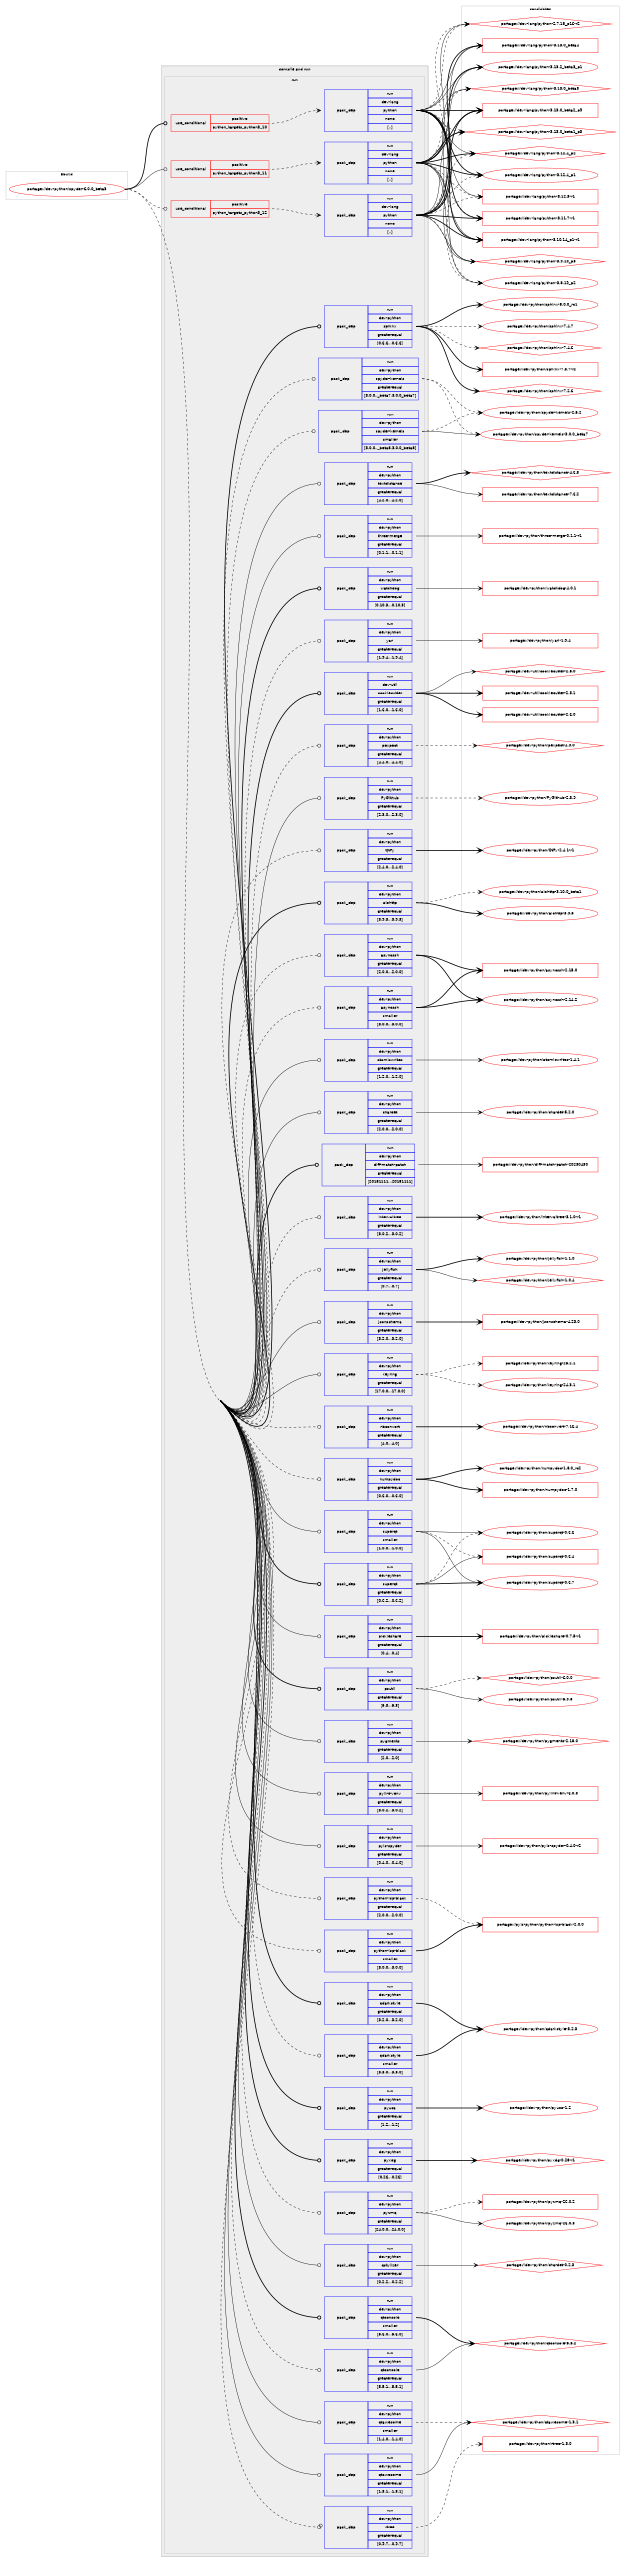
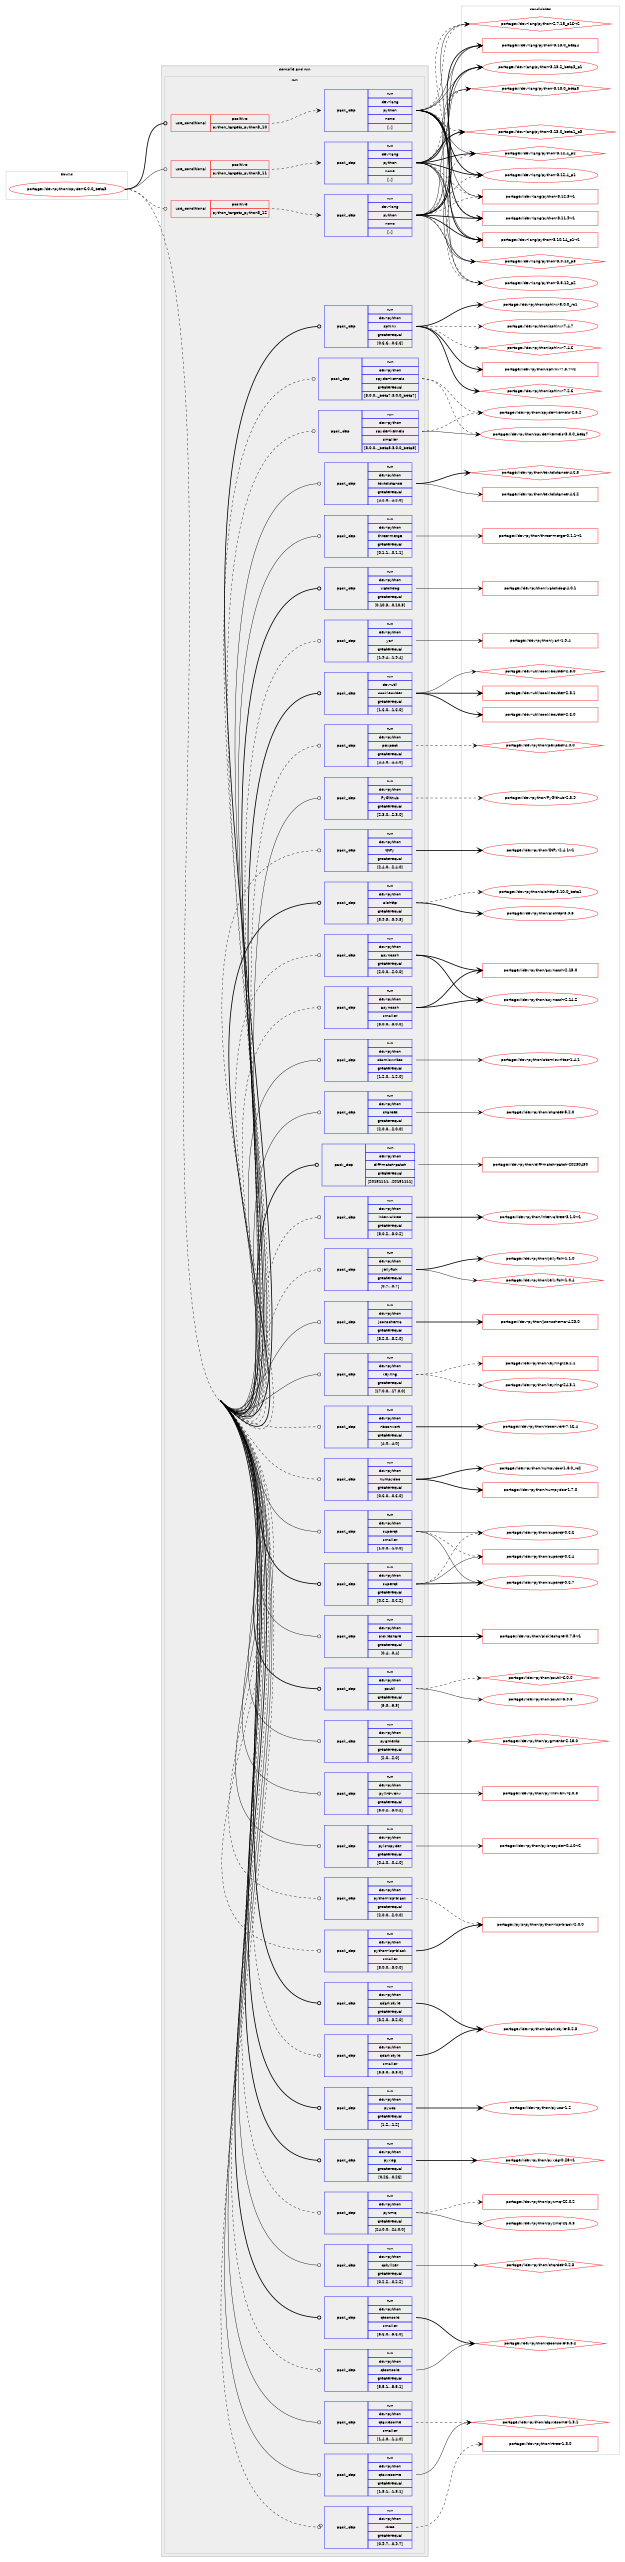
node "portage://dev-lang/python-3.13.0_beta2_p9": removed
node "portage://dev-lang/python-3.11.7-r1": label "portage://dev-lang/python-3.11.7-r1" -> "portage://dev-lang/python-3.11.9-r1"
node "portage://dev-python/textdistance-7.6.2": label "portage://dev-python/textdistance-7.6.2" -> "portage://dev-python/textdistance-4.6.2"
